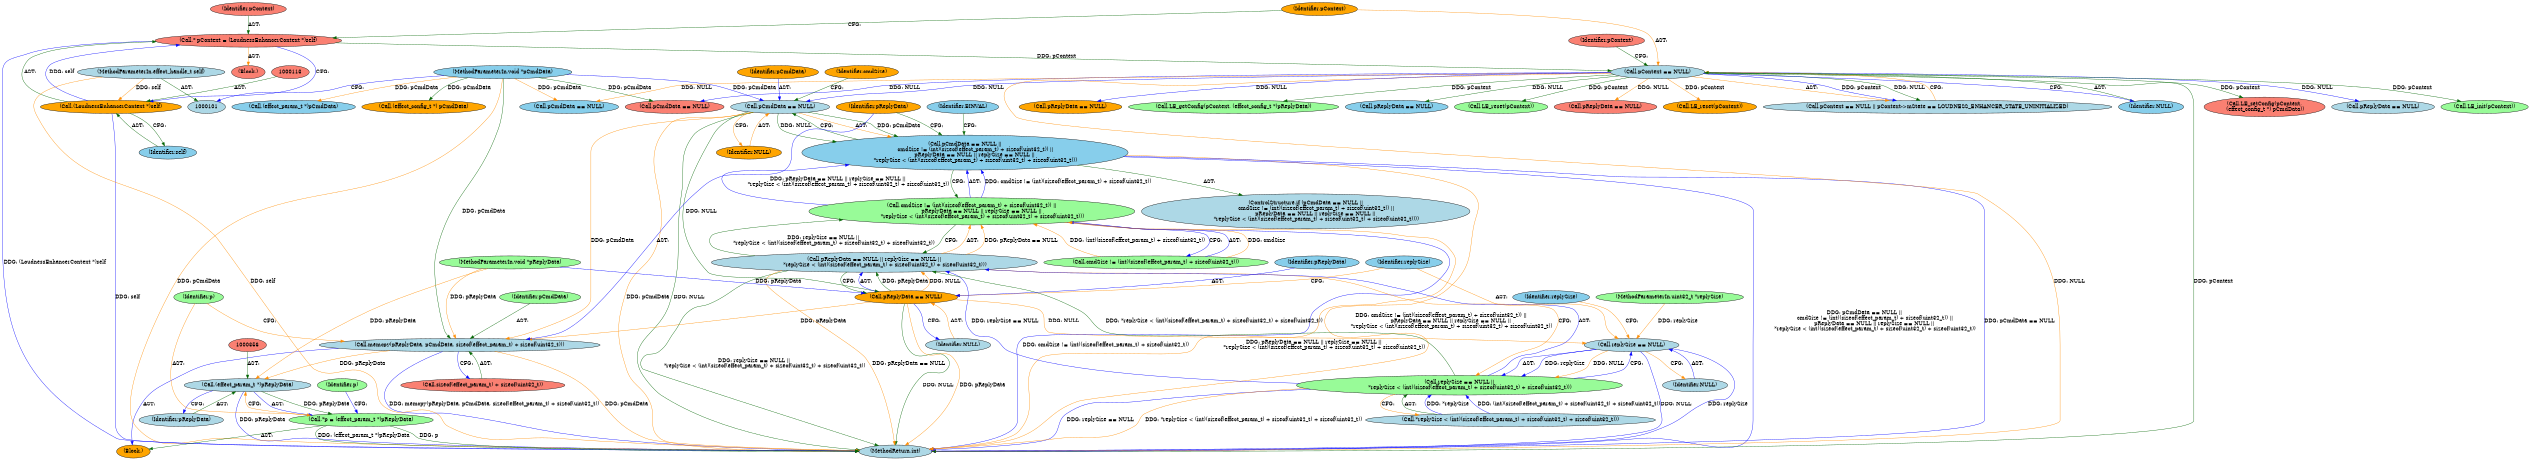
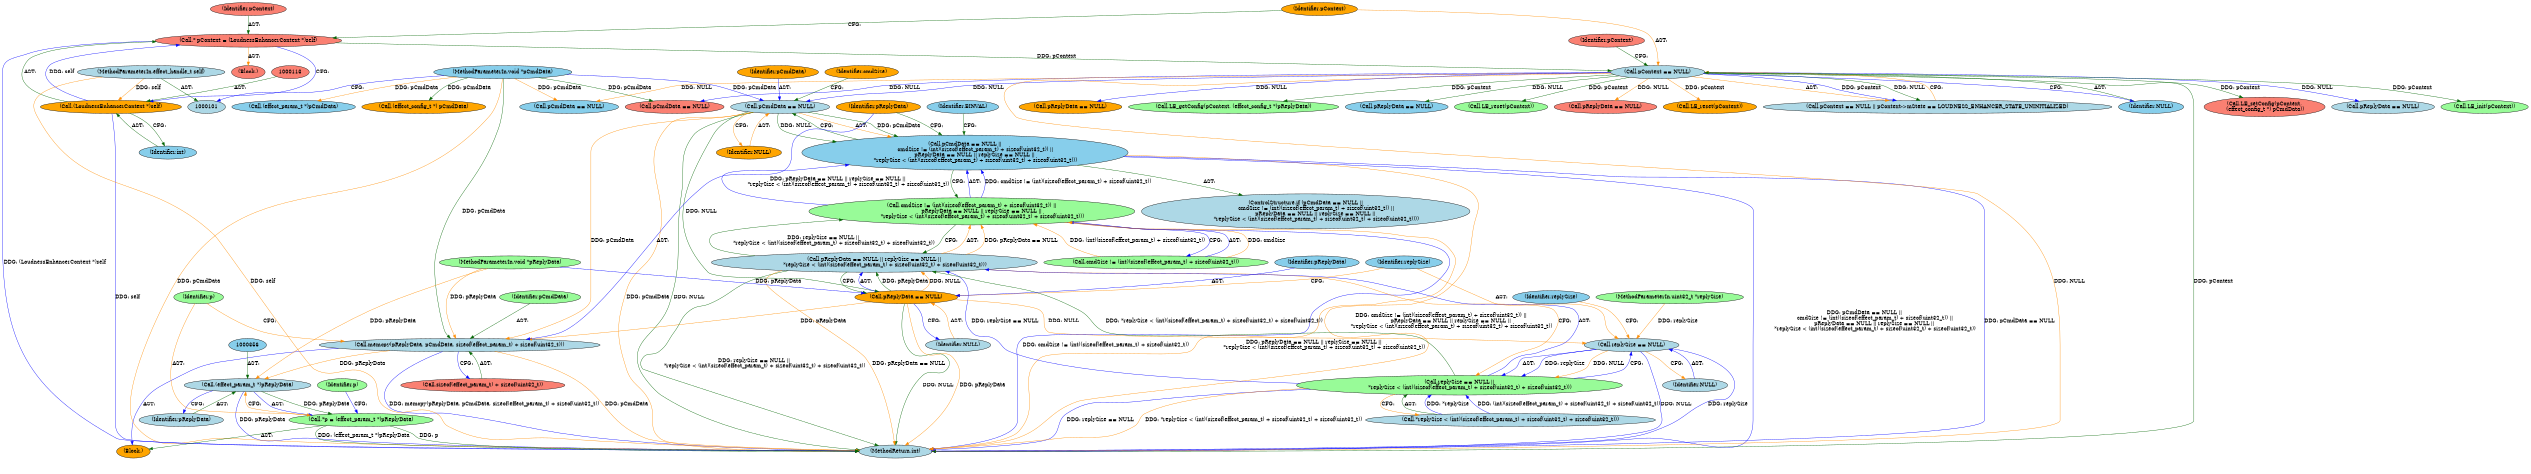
node "(Identifier,self)": label "(Identifier,self)" -> "(Identifier,int)"
node "1000356": fillcolor salmon -> skyblue
